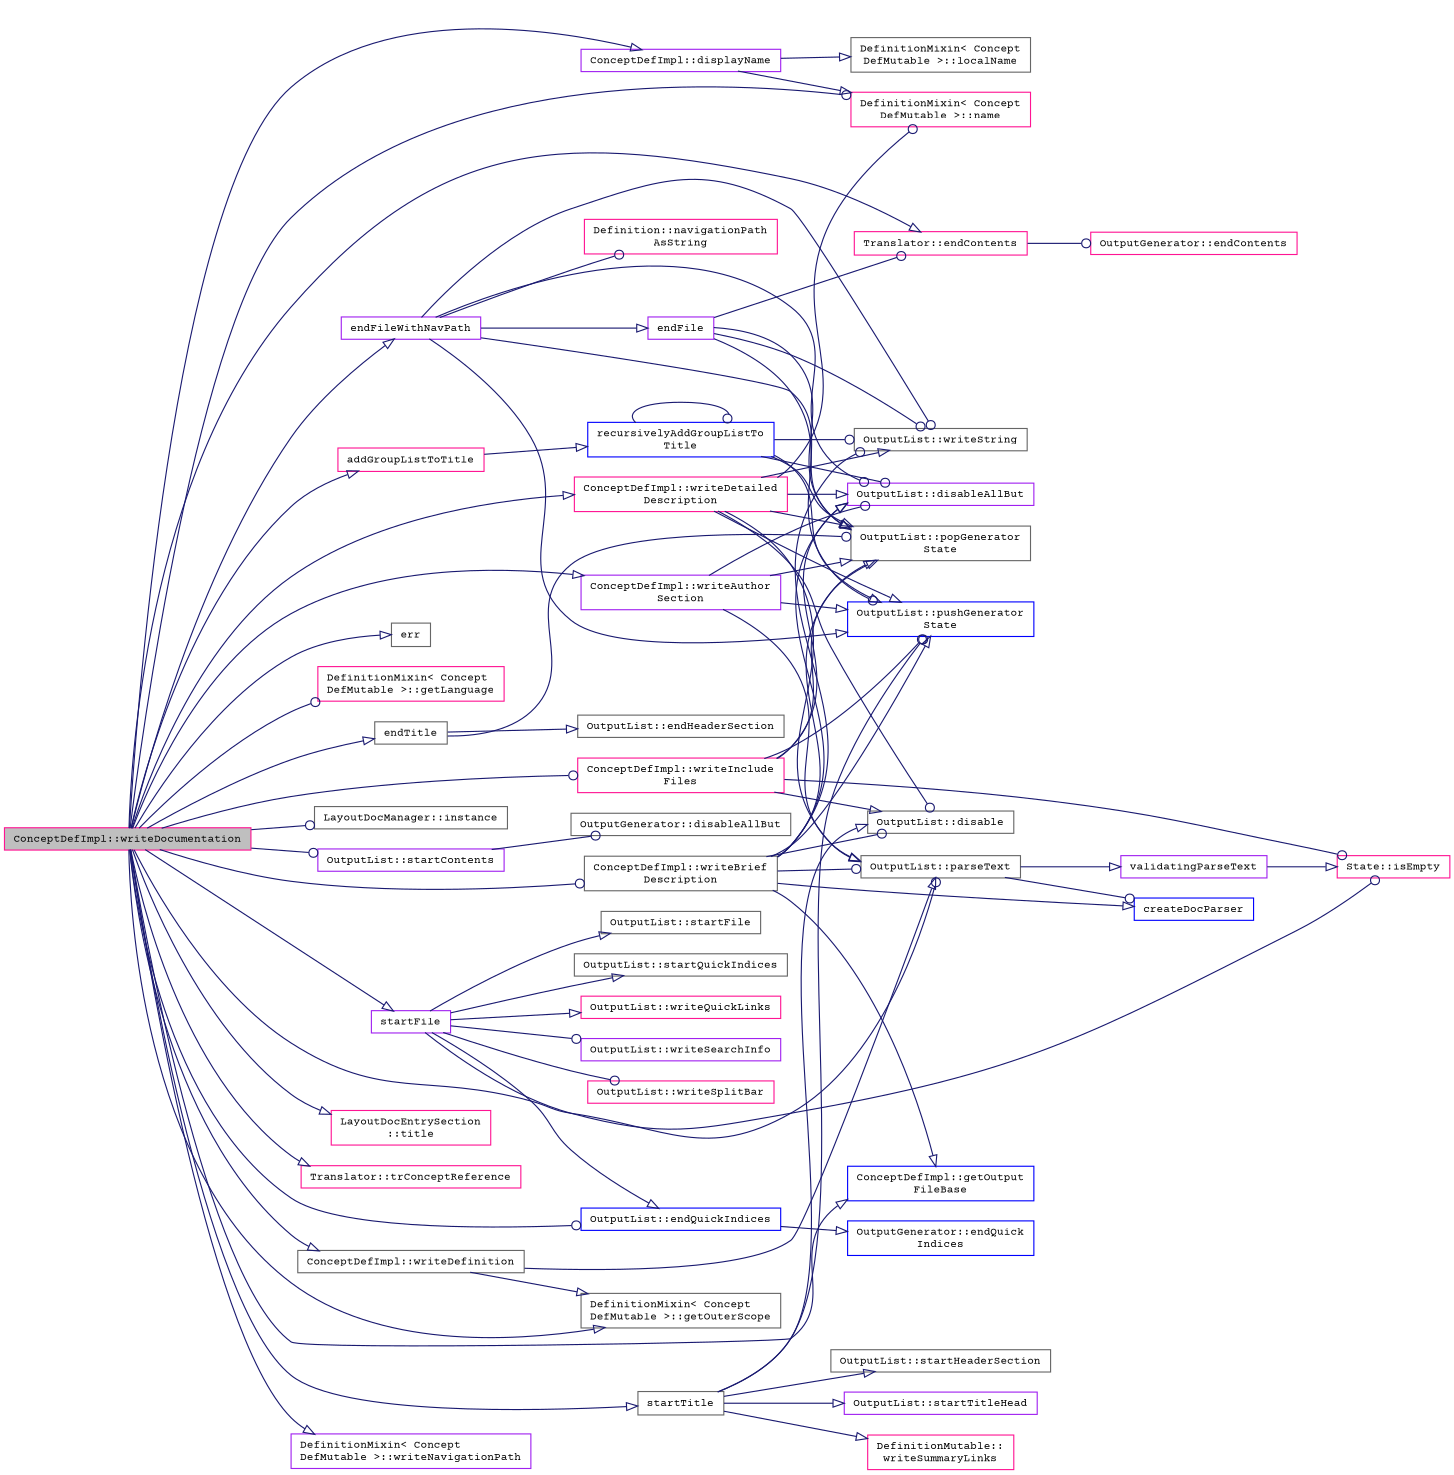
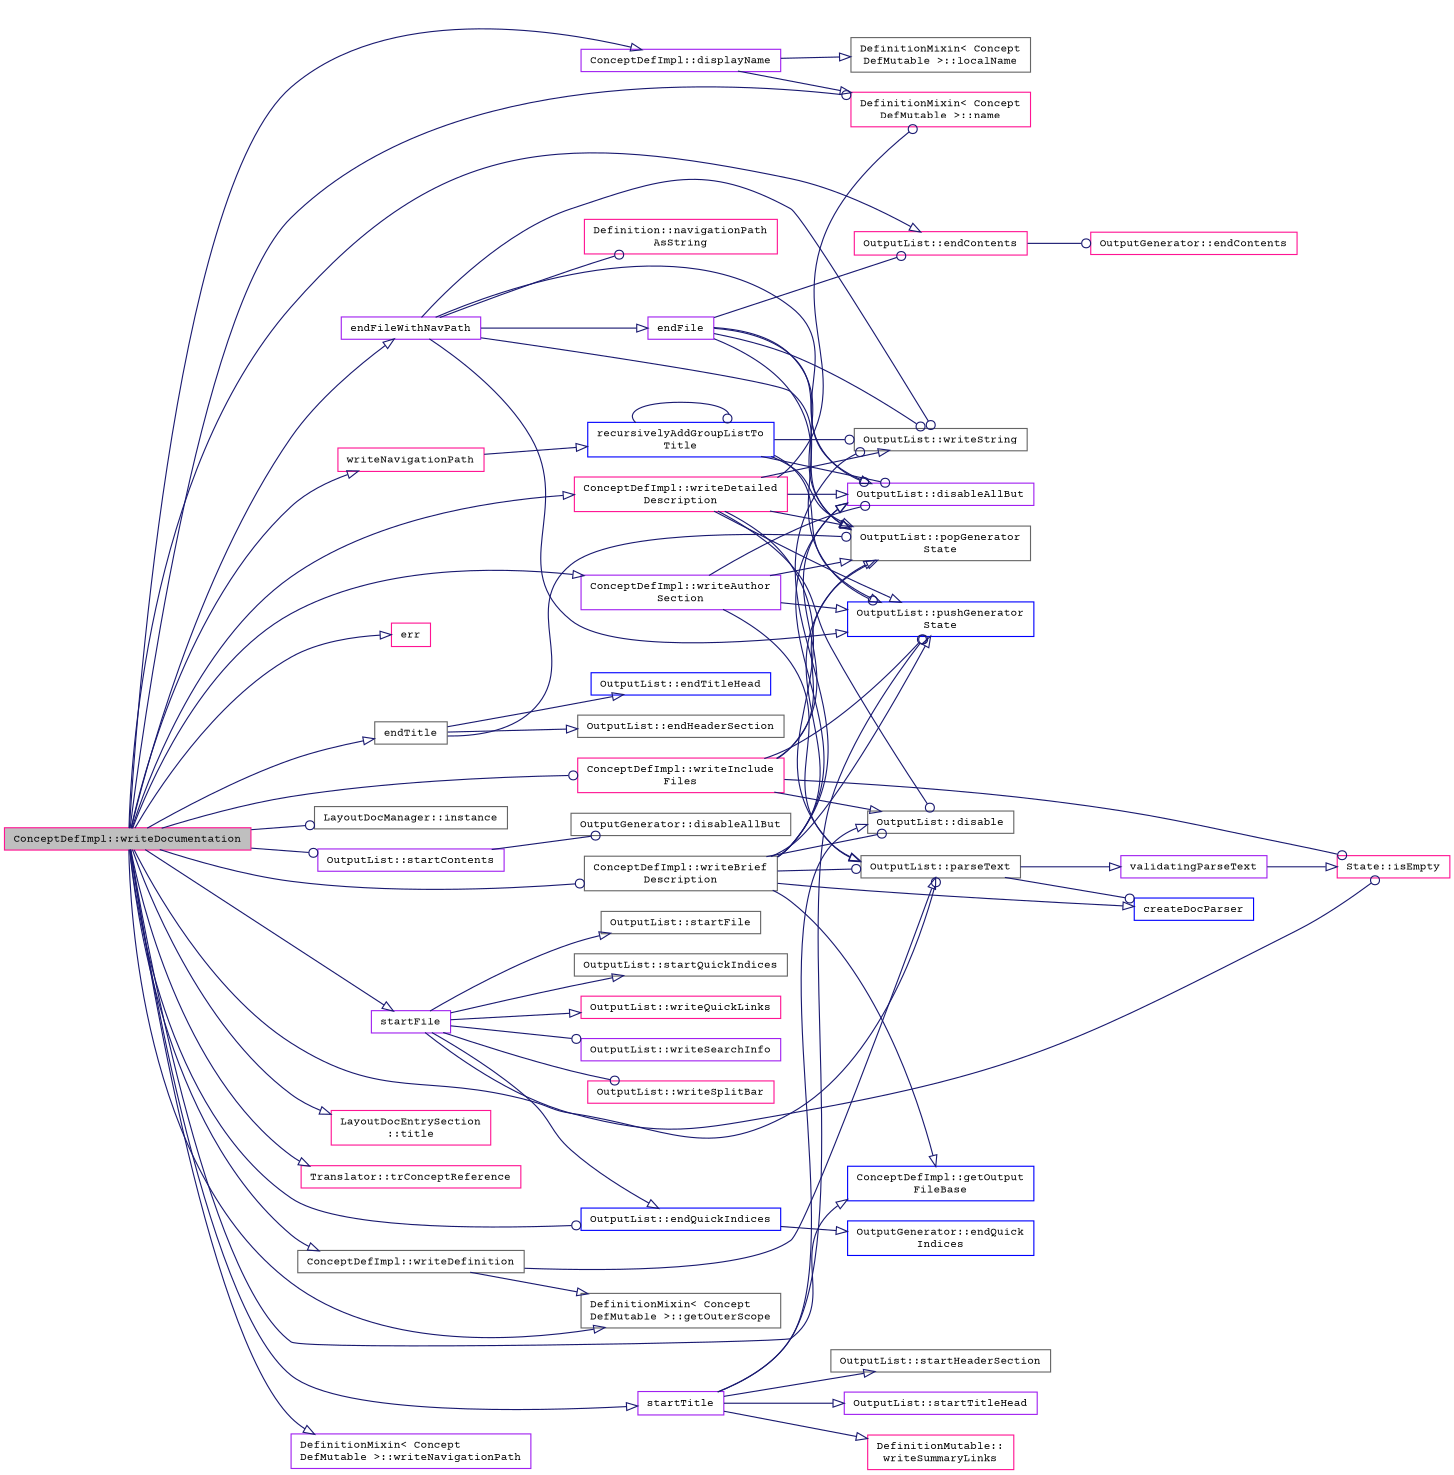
node "Translator::endContents": label "Translator::endContents" -> "OutputList::endContents"
edge "endFile" -> "OutputList::disableAllBut": added
node "addGroupListToTitle": label "addGroupListToTitle" -> "writeNavigationPath"
node "err": color gray40 -> deeppink
node "DefinitionMixin< Concept DefMutable >::getLanguage": removed
node "OutputList::endTitleHead": added
node "startTitle": color gray40 -> purple
